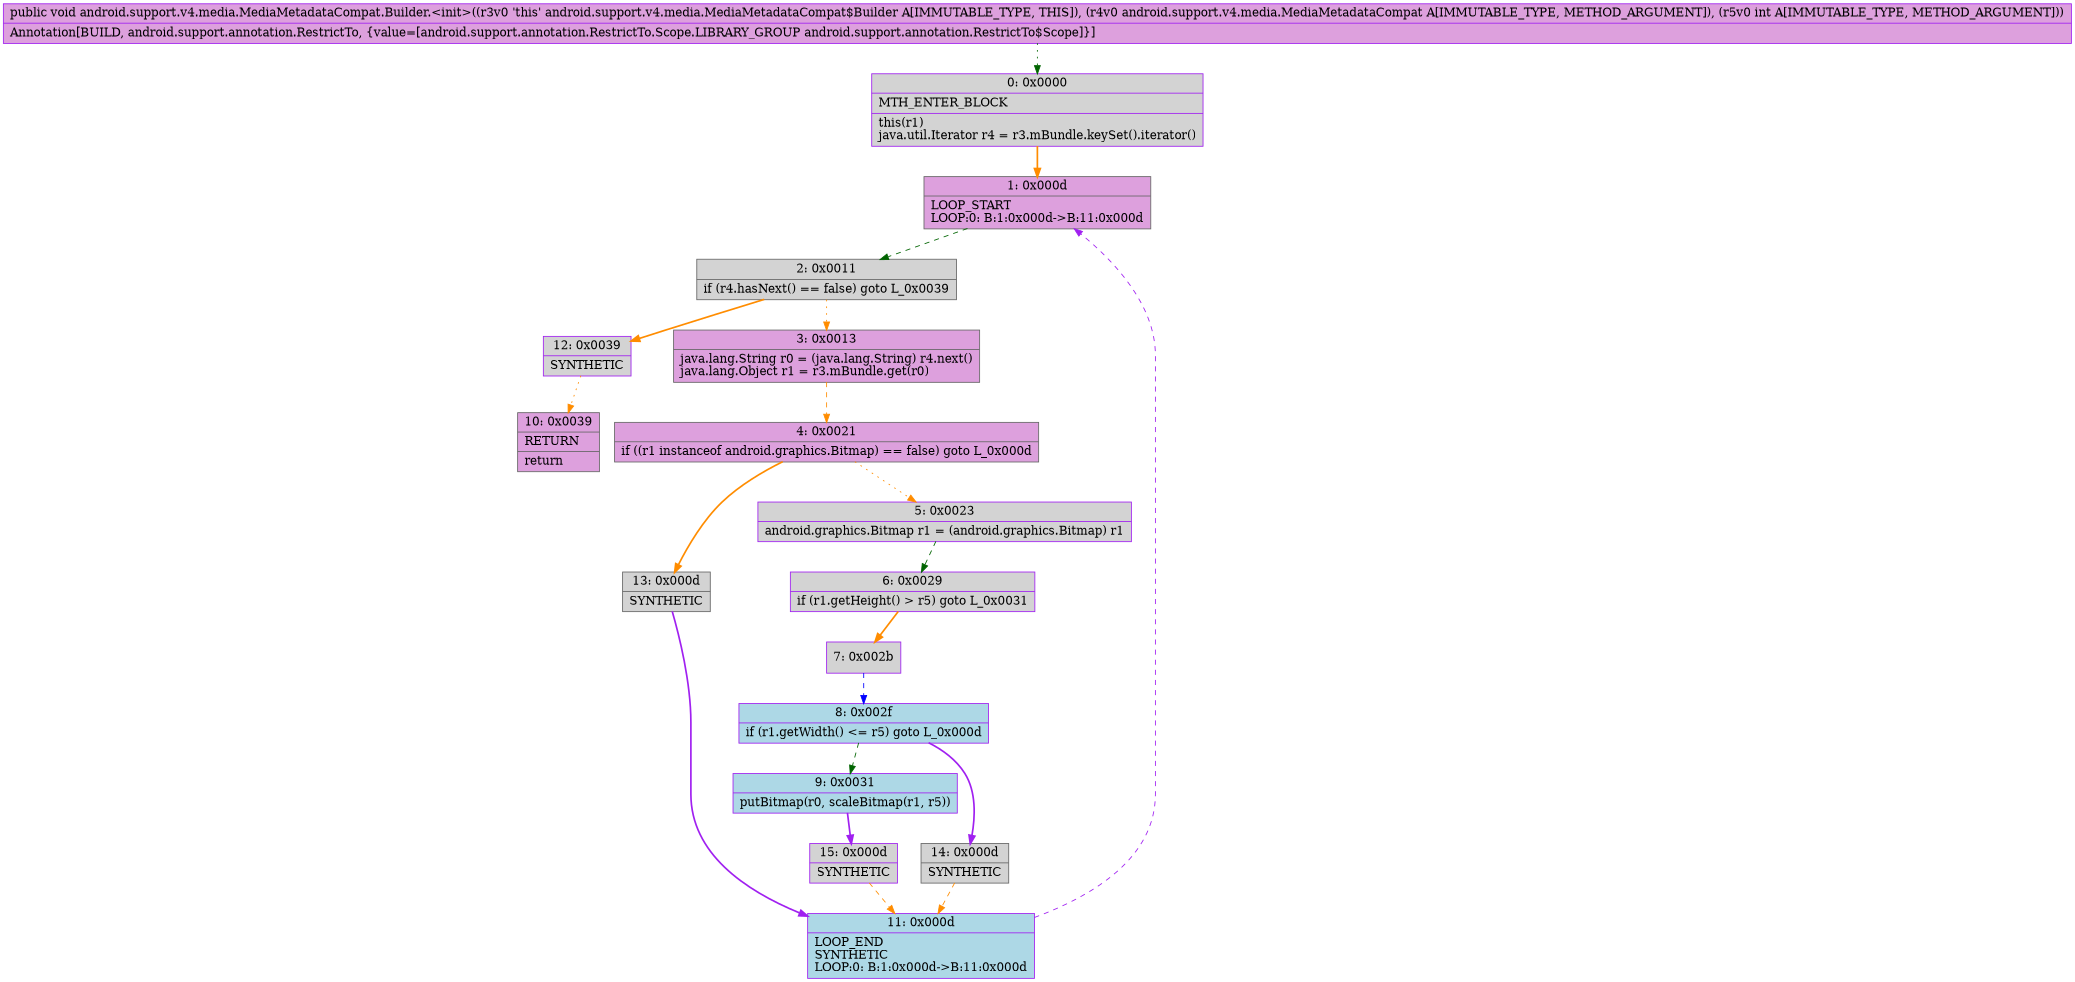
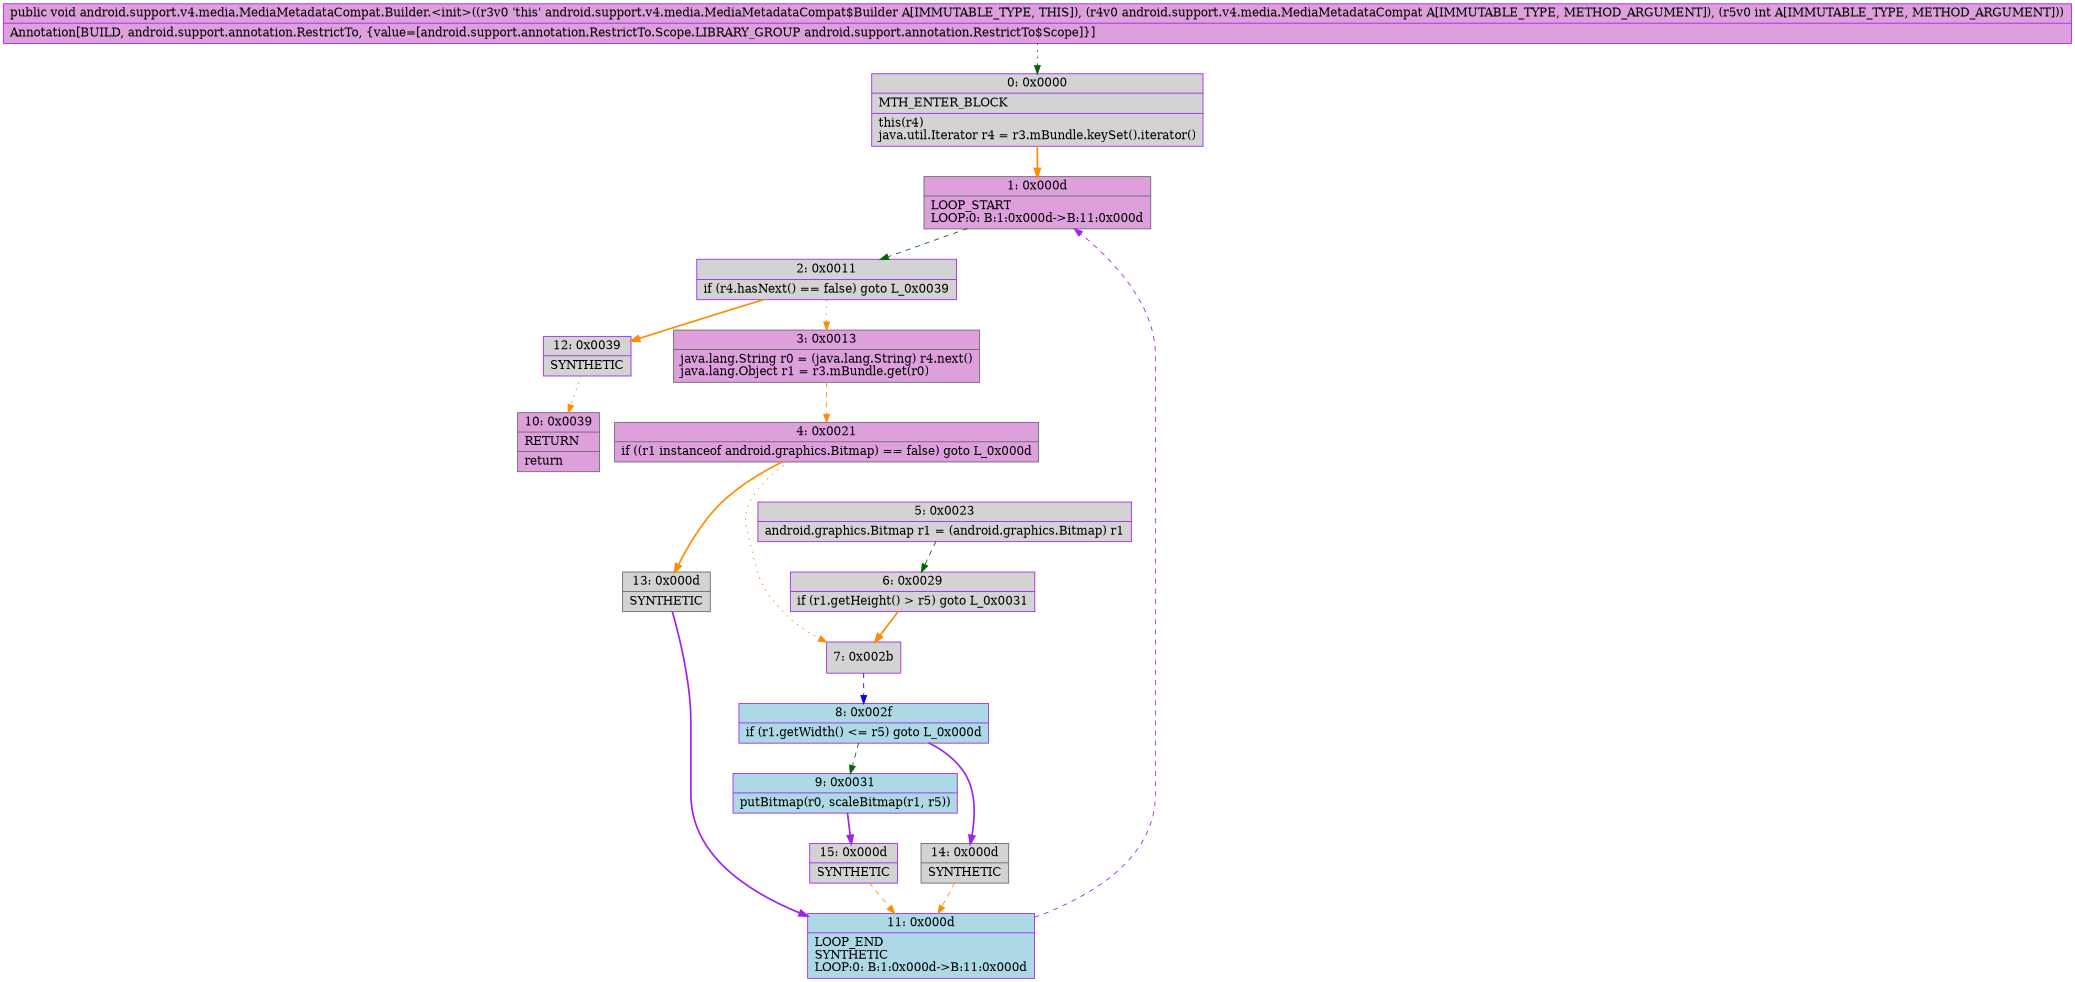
node "0: 0x0000": text "this(r1)" -> "this(r4)"
node "2: 0x0011": color gray40 -> purple
edge "4: 0x0021" -> "5: 0x0023": now "4: 0x0021" -> "7: 0x002b"
